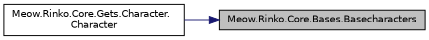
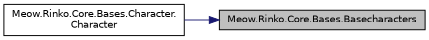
node "Meow.Rinko.Core.Gets.Character. Character": label "Meow.Rinko.Core.Gets.Character. Character" -> "Meow.Rinko.Core.Bases.Character. Character"
